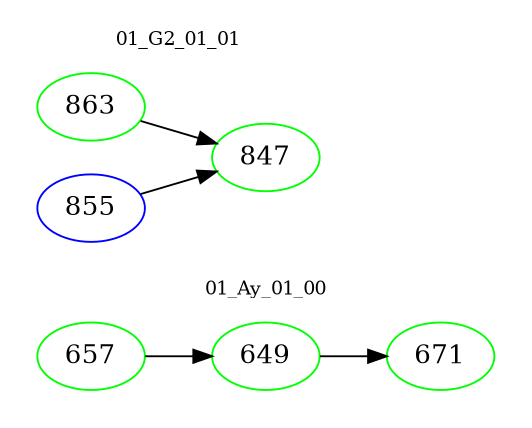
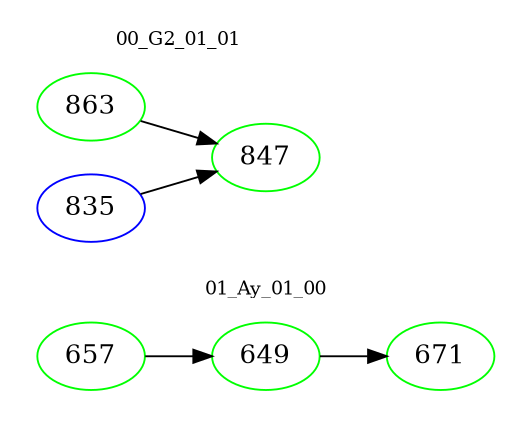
cluster "01_G2_01_01": label "01_G2_01_01" -> "00_G2_01_01"
node "855": label "855" -> "835"
